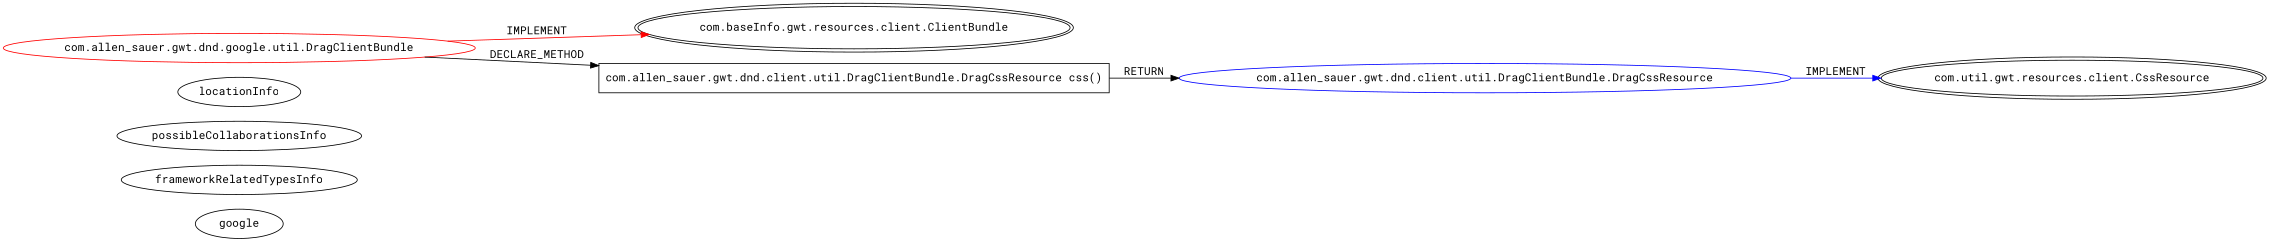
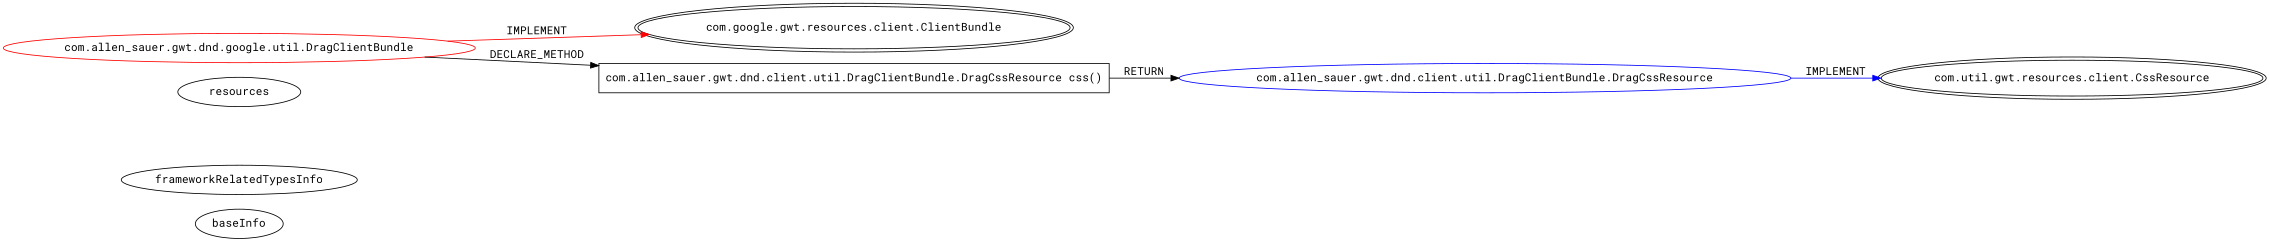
node "com.baseInfo.gwt.resources.client.ClientBundle": label "com.baseInfo.gwt.resources.client.ClientBundle" -> "com.google.gwt.resources.client.ClientBundle"
node "locationInfo": label "locationInfo" -> "resources"
node "possibleCollaborationsInfo": removed
node "google": label "google" -> "baseInfo"
